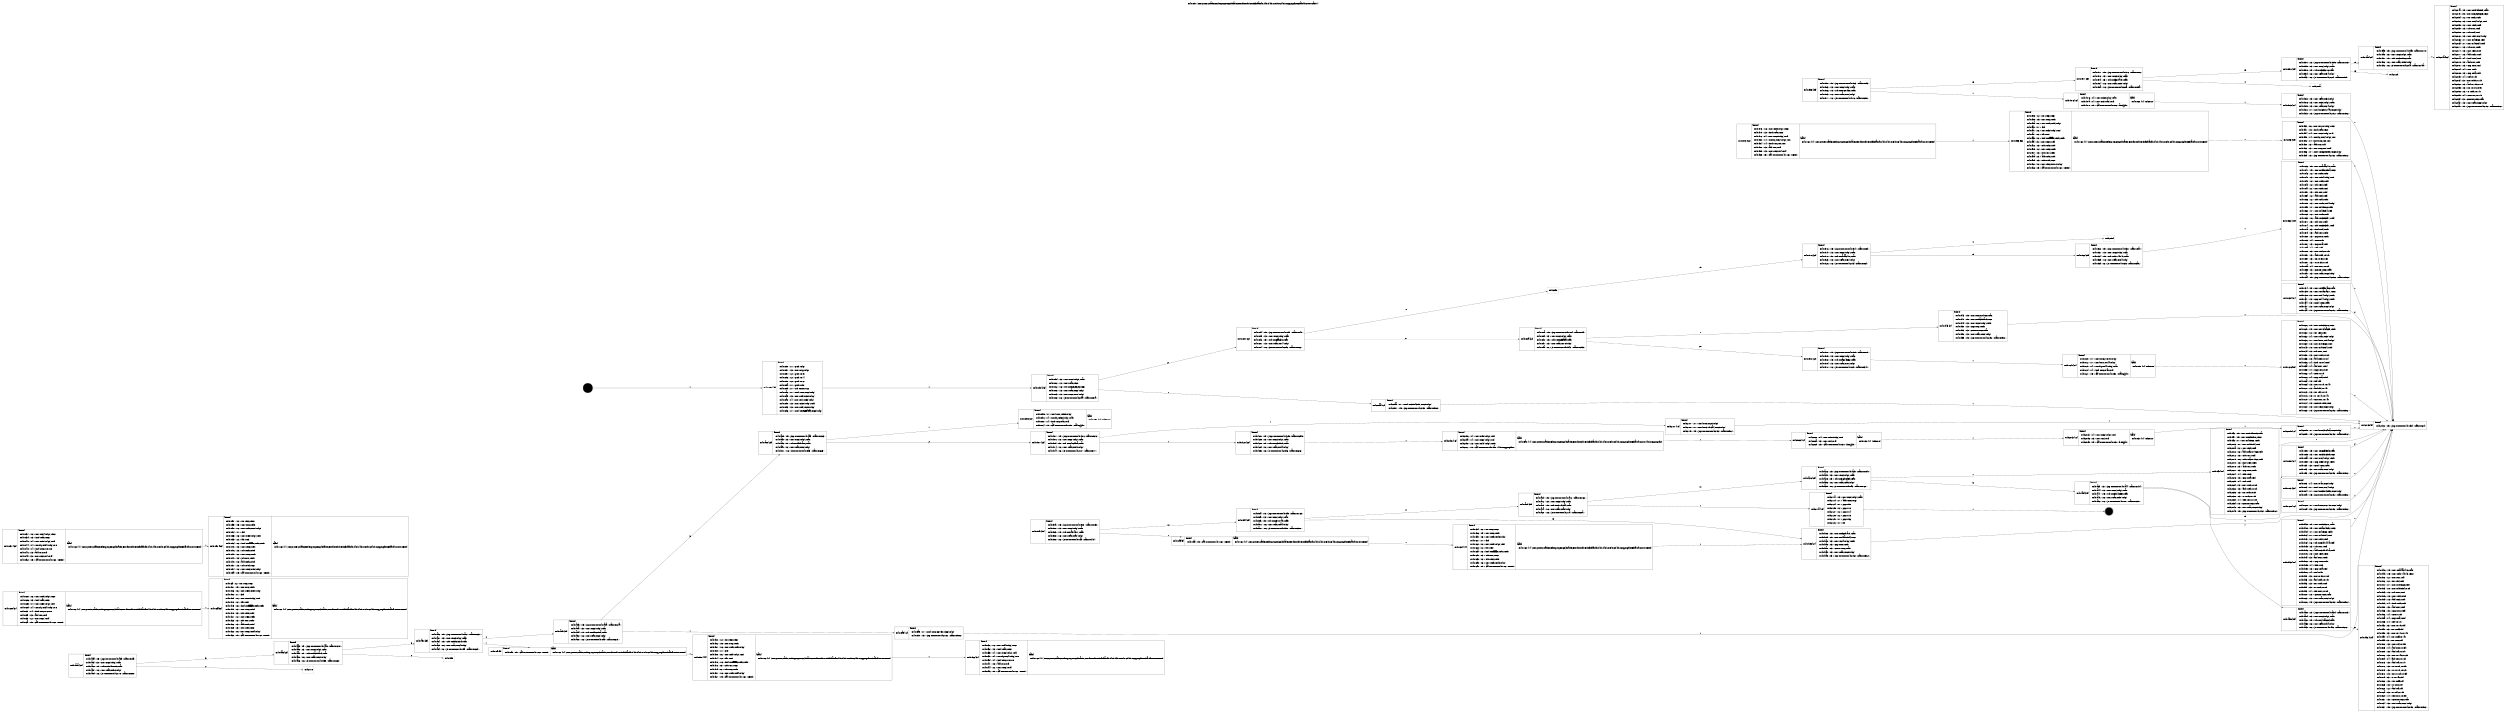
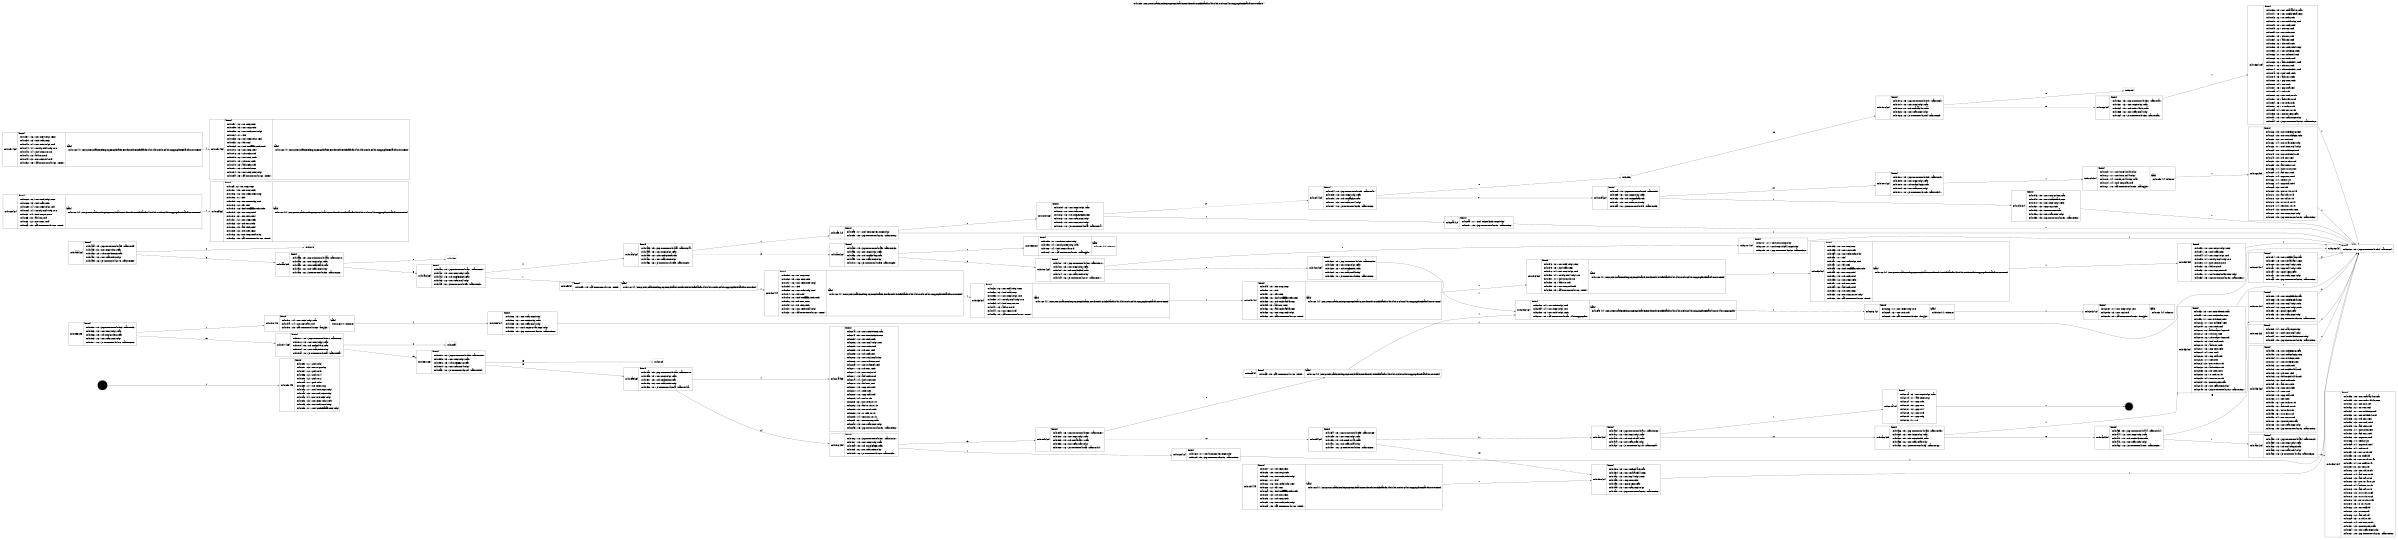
node "0x401f4b [40]": added
edge "0x401890 [45]" -> "0x4018bd [23]": now "0x401ea9 [12]" -> "0x4018bd [23]"
node "0x4020de [12]": removed
node "0x4019c2 [25]": added
edge "0x401caf [5]" -> "0x401cb4 [44]": now "0x401caf [5]" -> "0x4020b6 [16]"
